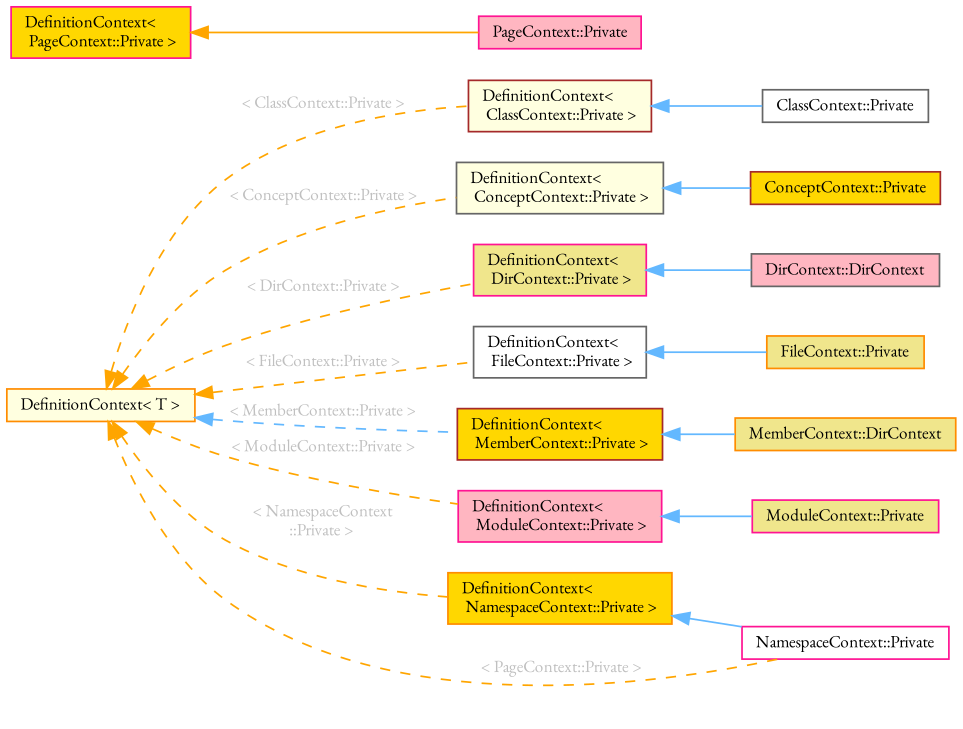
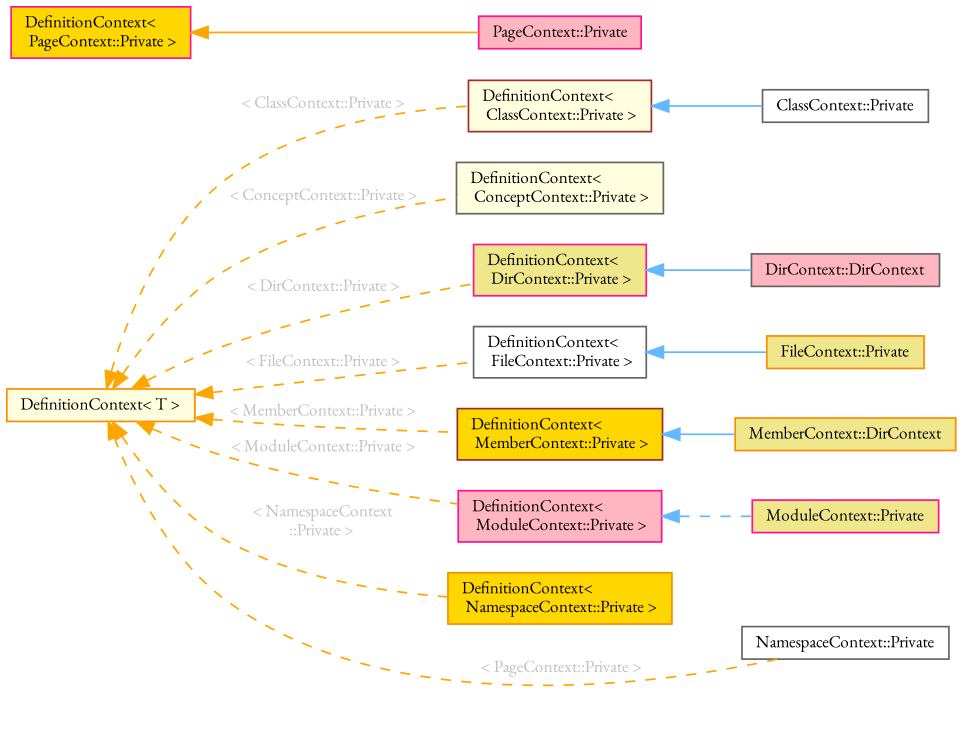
node "ConceptContext::Private": removed
edge "DefinitionContext< MemberContext::Private >" -> "DefinitionContext< T >": color steelblue1 -> orange
edge "ModuleContext::Private" -> "DefinitionContext< ModuleContext::Private >": style solid -> dashed
edge "NamespaceContext::Private" -> "DefinitionContext< NamespaceContext::Private >": removed
node "NamespaceContext::Private": color deeppink -> gray40
